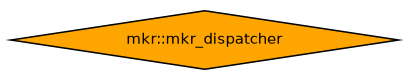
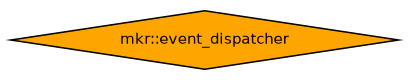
node "mkr::mkr_dispatcher": label "mkr::mkr_dispatcher" -> "mkr::event_dispatcher"
